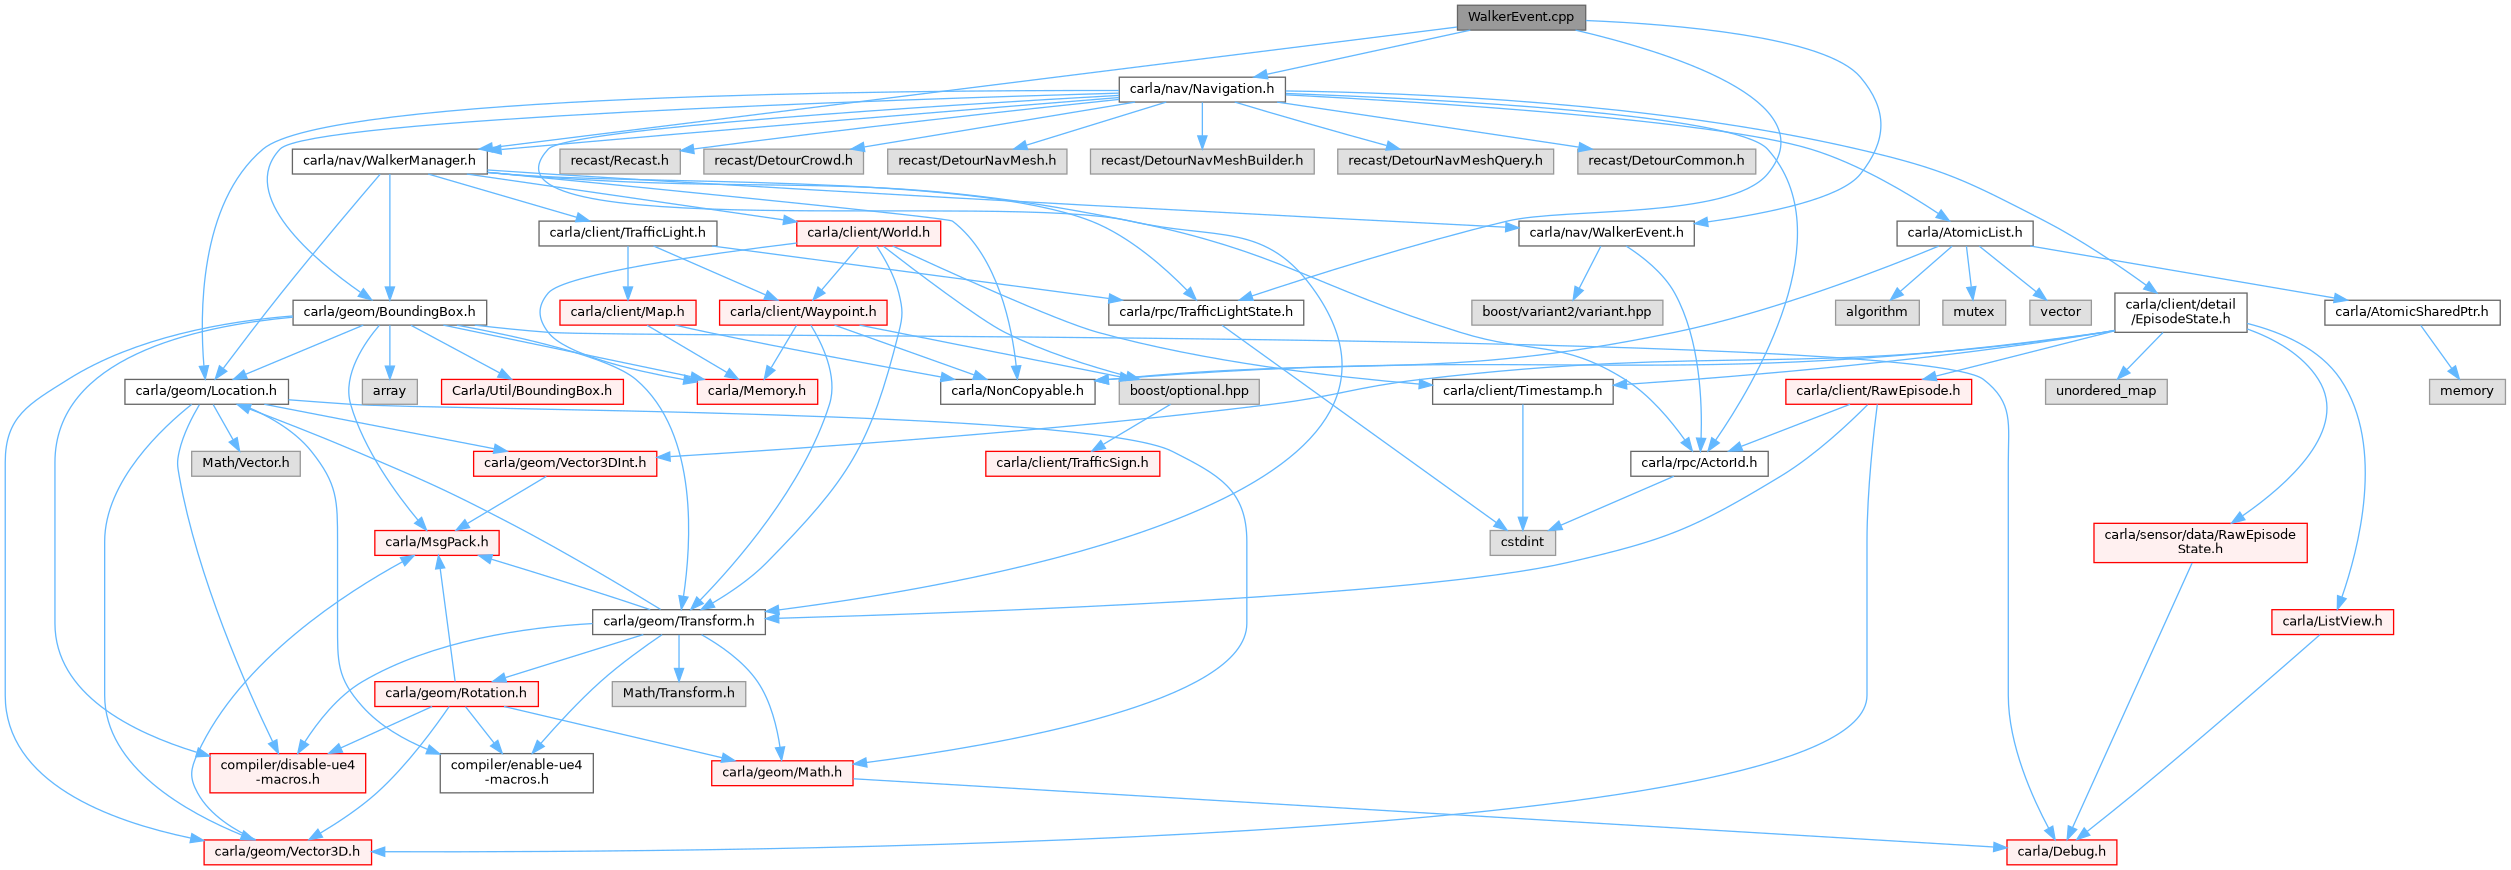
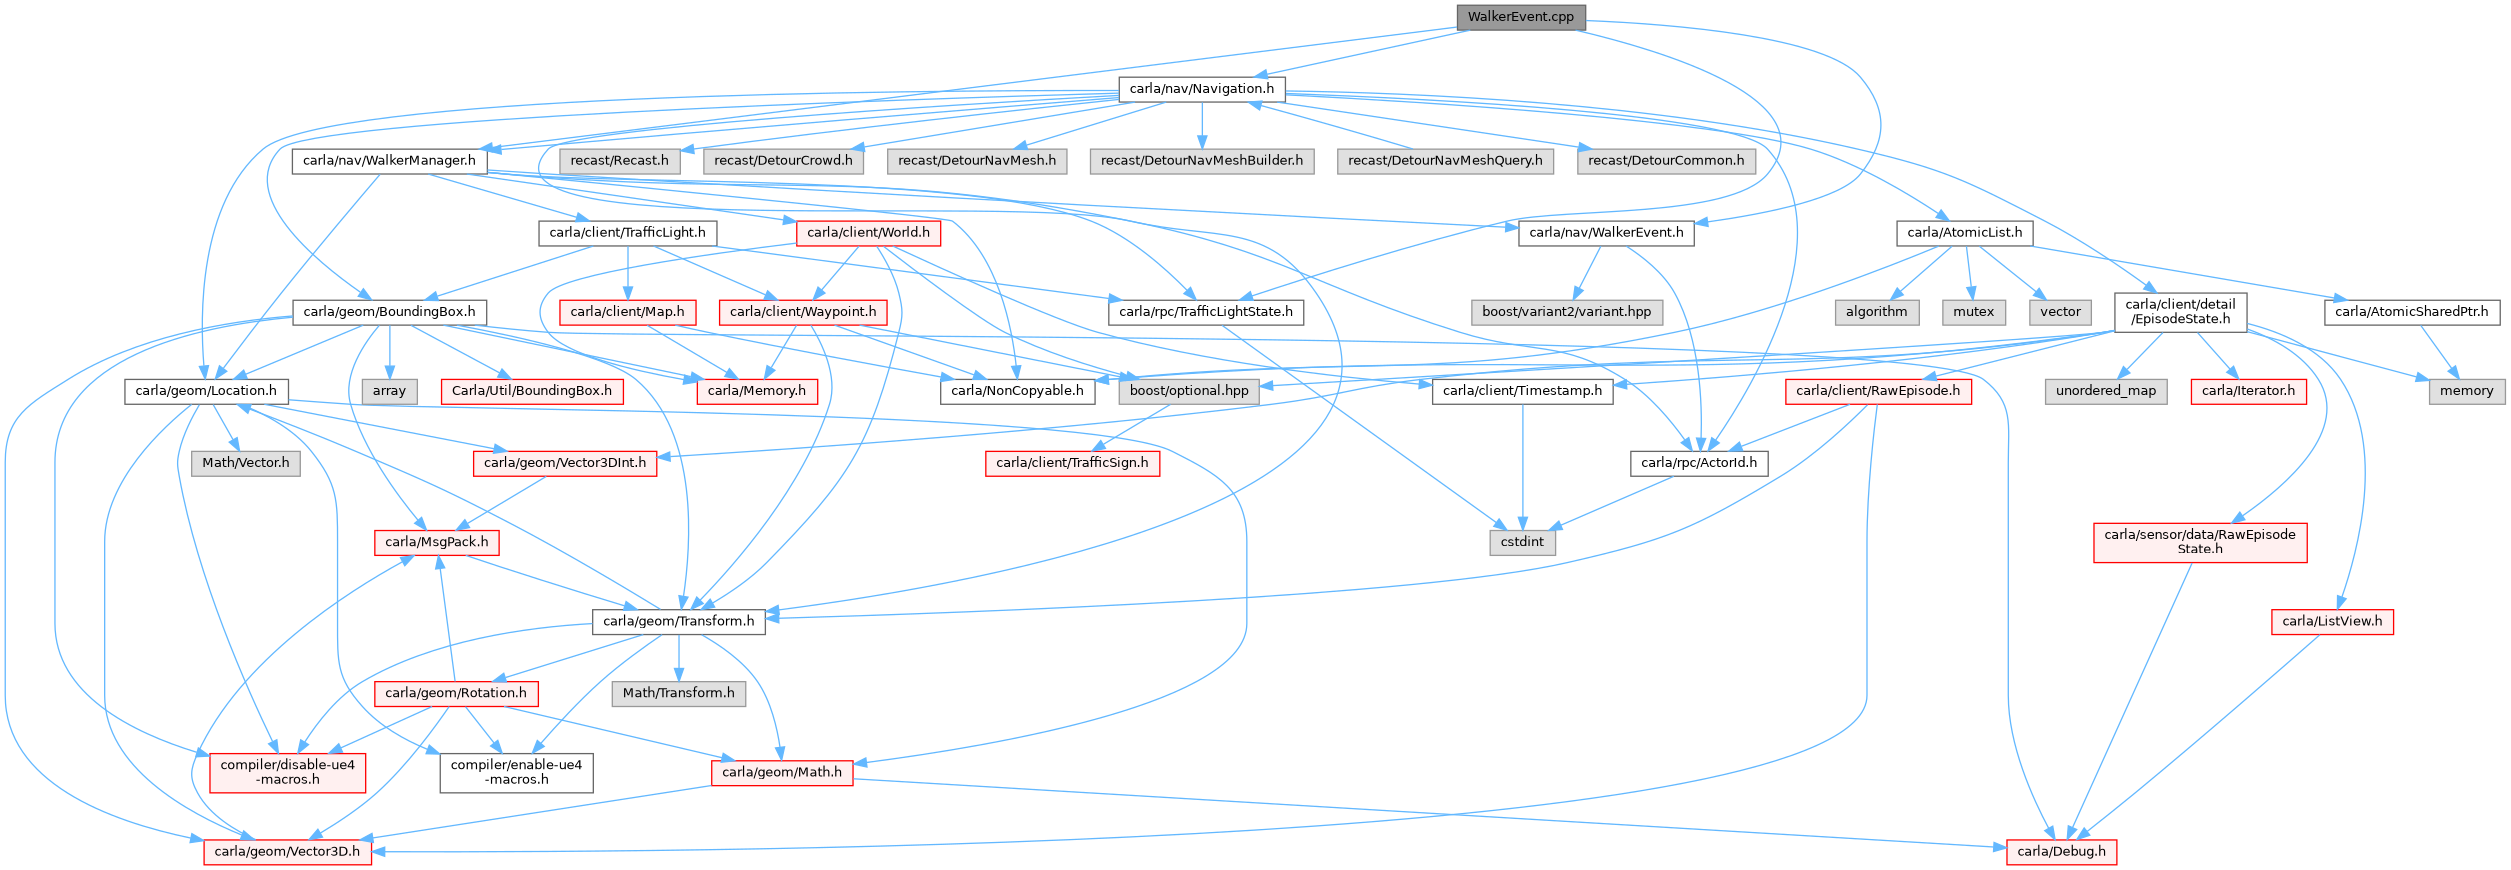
edge "carla/nav/Navigation.h" -> "recast/DetourNavMeshQuery.h": reversed
edge "carla/nav/WalkerManager.h" -> "carla/geom/BoundingBox.h": now "carla/client/TrafficLight.h" -> "carla/geom/BoundingBox.h"
edge "carla/client/detail /EpisodeState.h" -> "memory": added
edge "carla/client/detail /EpisodeState.h" -> "boost/optional.hpp": added
node "carla/Iterator.h": added
edge "carla/geom/Transform.h" -> "carla/MsgPack.h": reversed
edge "carla/geom/Math.h" -> "carla/geom/Vector3D.h": added
